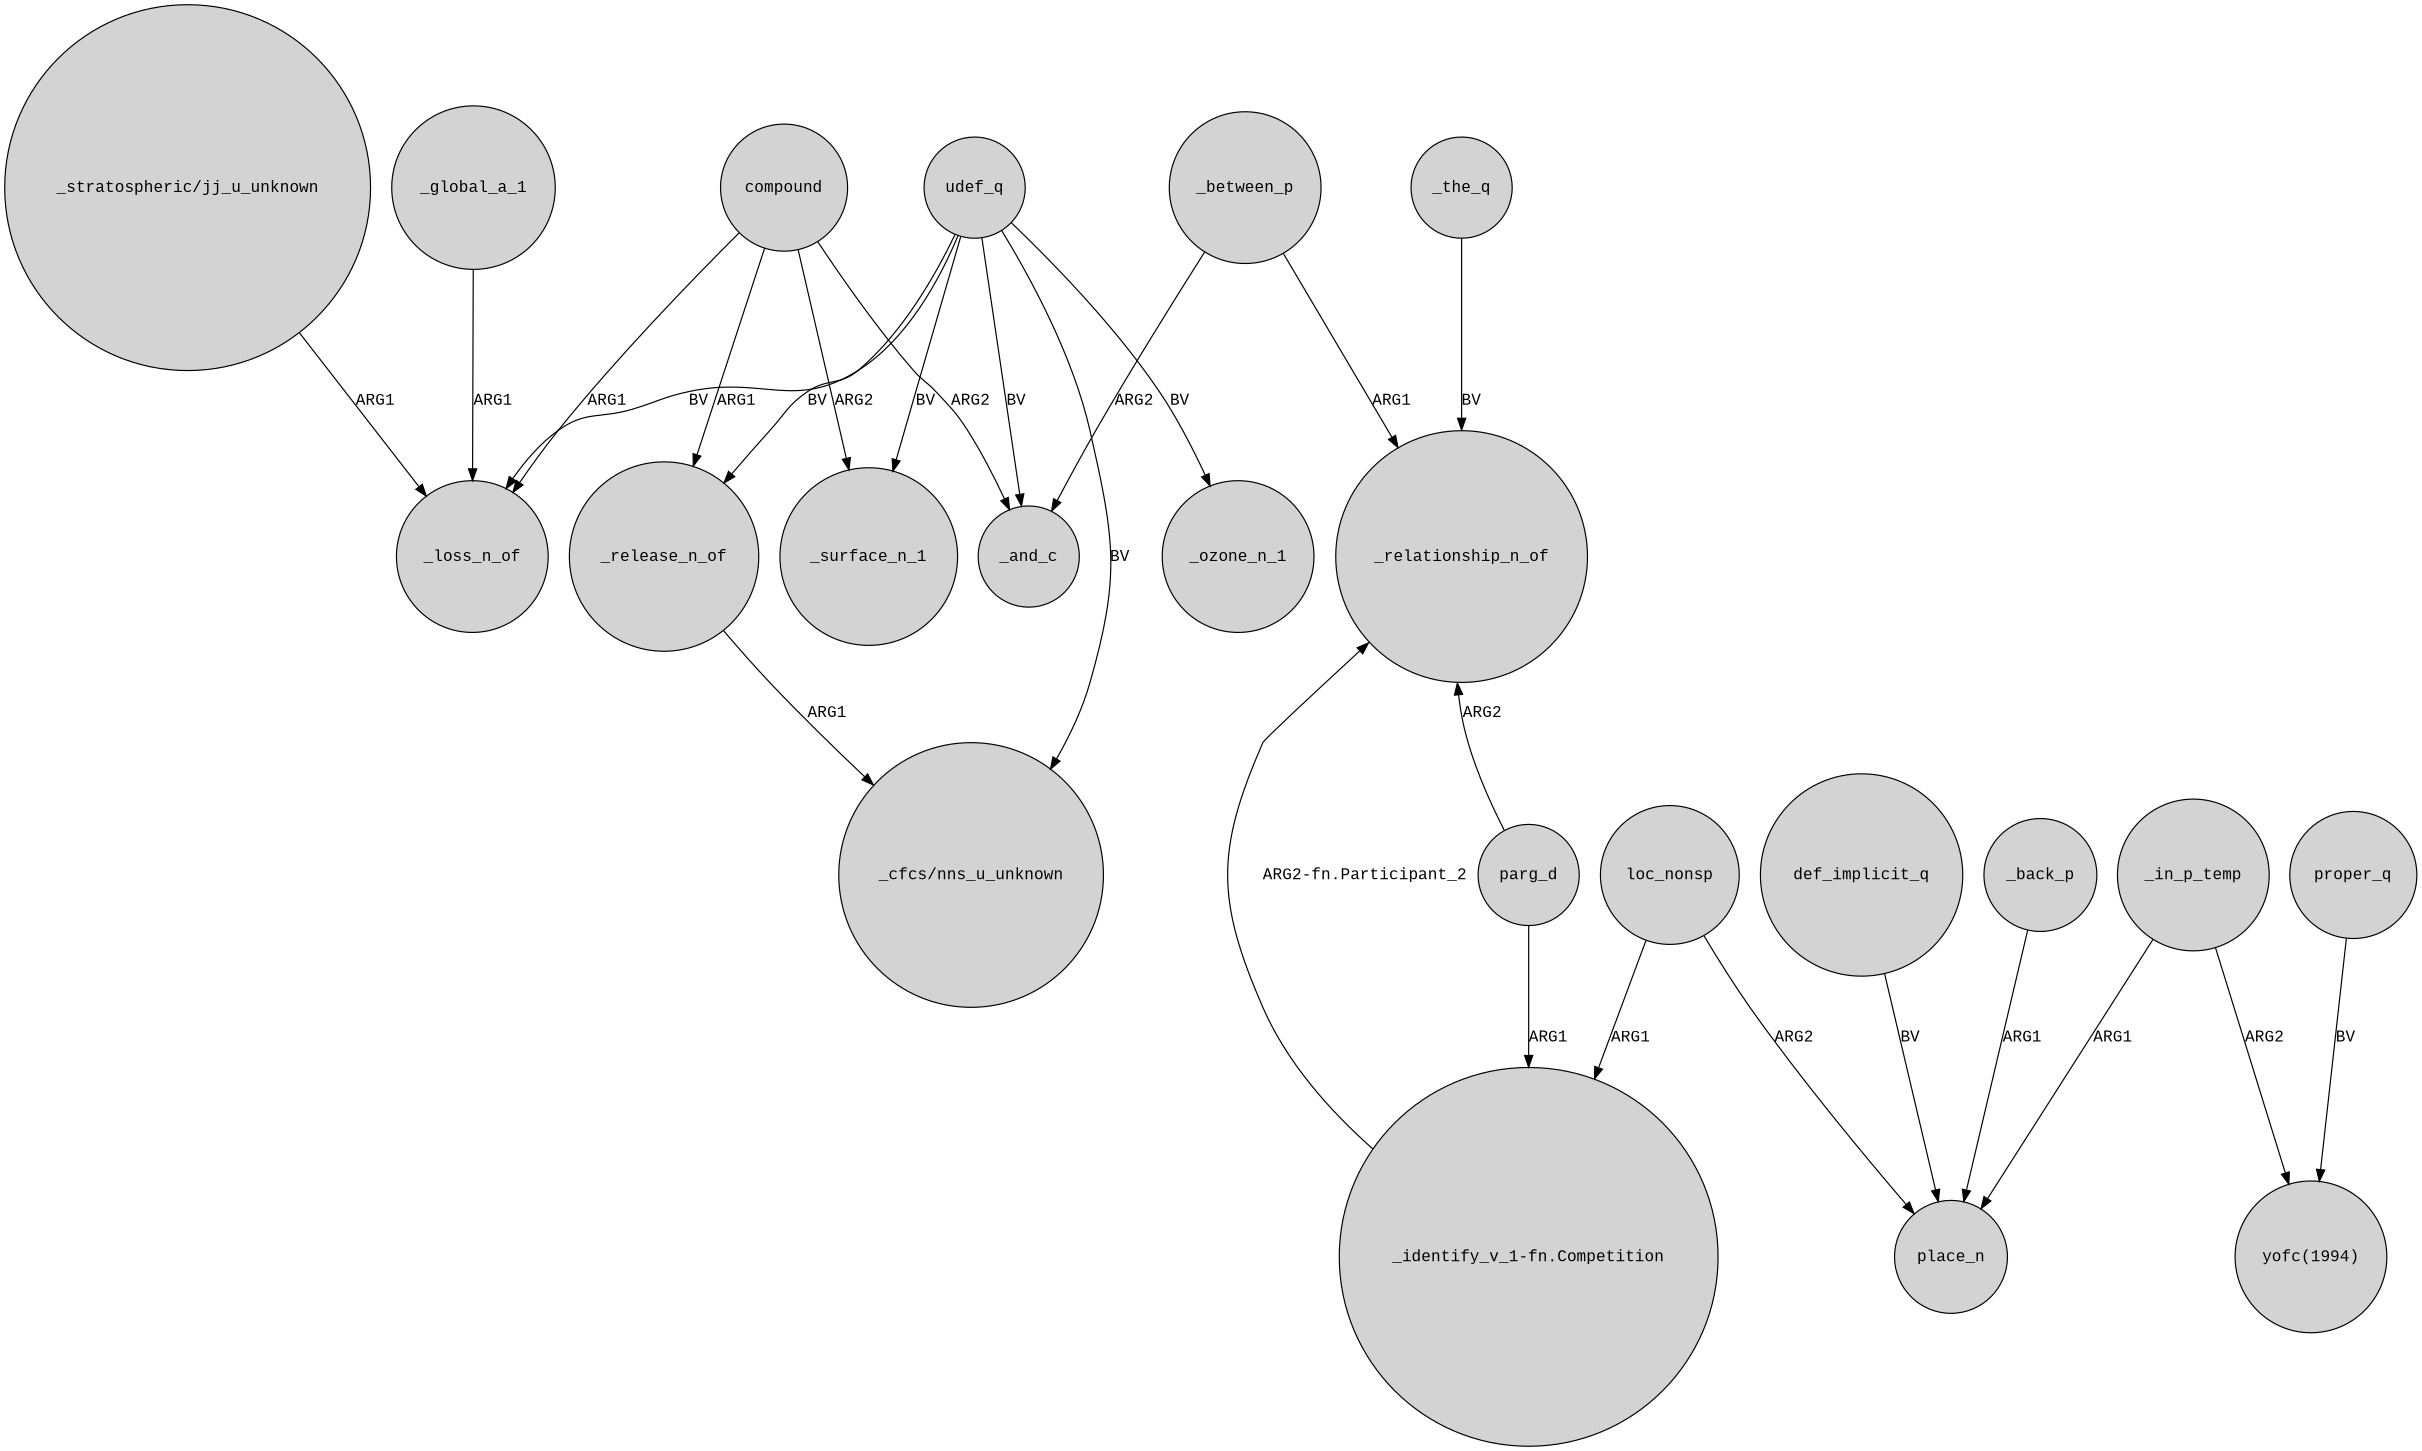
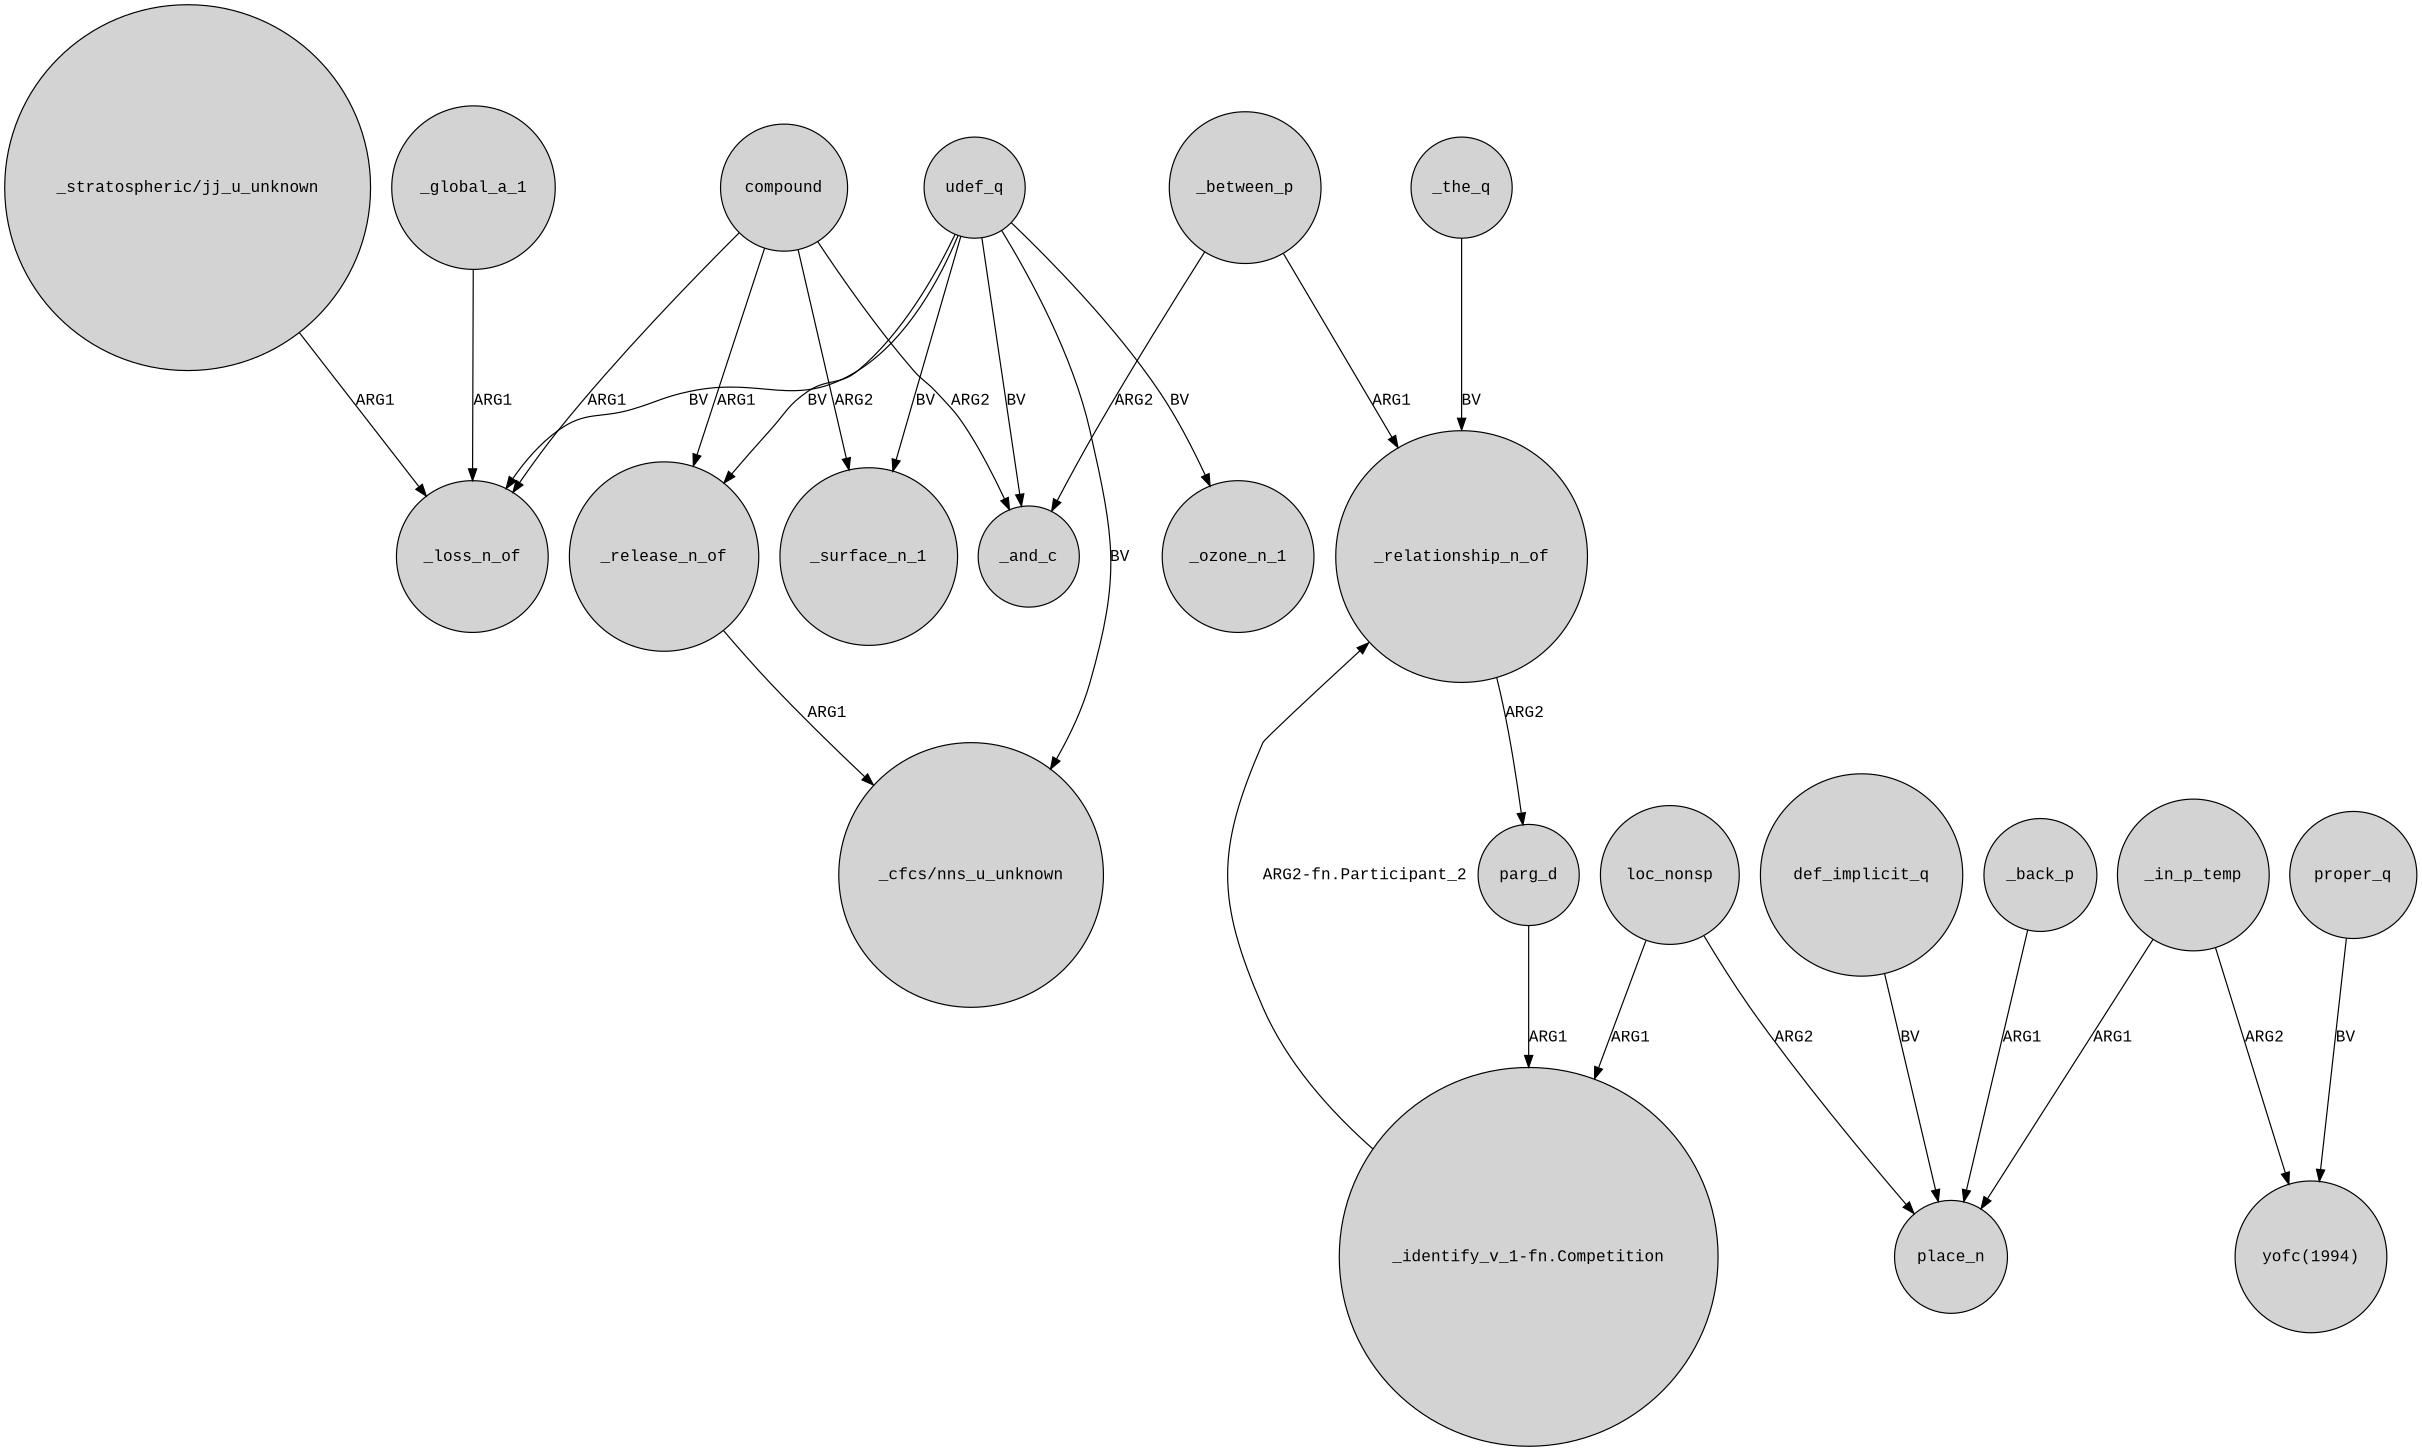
edge "parg_d" -> "_relationship_n_of": reversed
